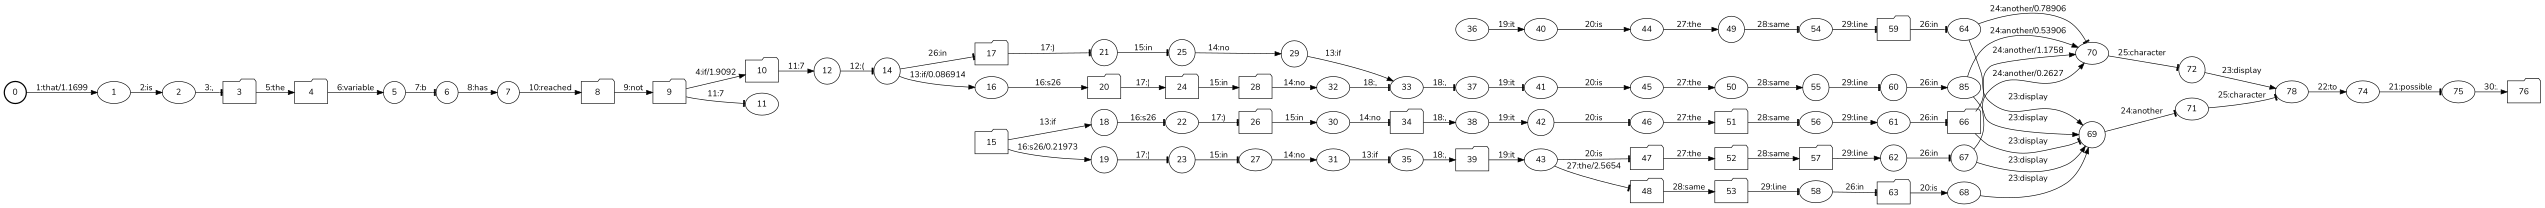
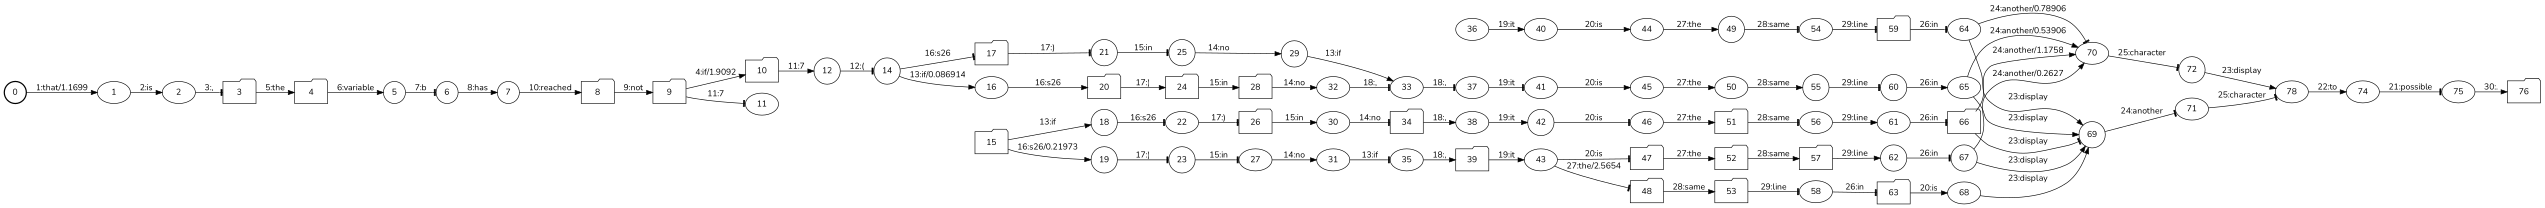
edge "14" -> "17": label "26:in" -> "16:s26"
node "85": label "85" -> "65"
